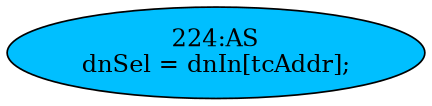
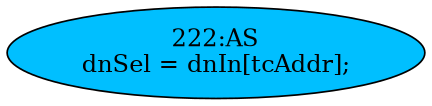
node "224:AS dnSel = dnIn[tcAddr];": label "224:AS dnSel = dnIn[tcAddr];" -> "222:AS dnSel = dnIn[tcAddr];"
